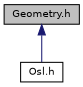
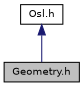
edge "Osl.h" -> "Geometry.h": reversed
